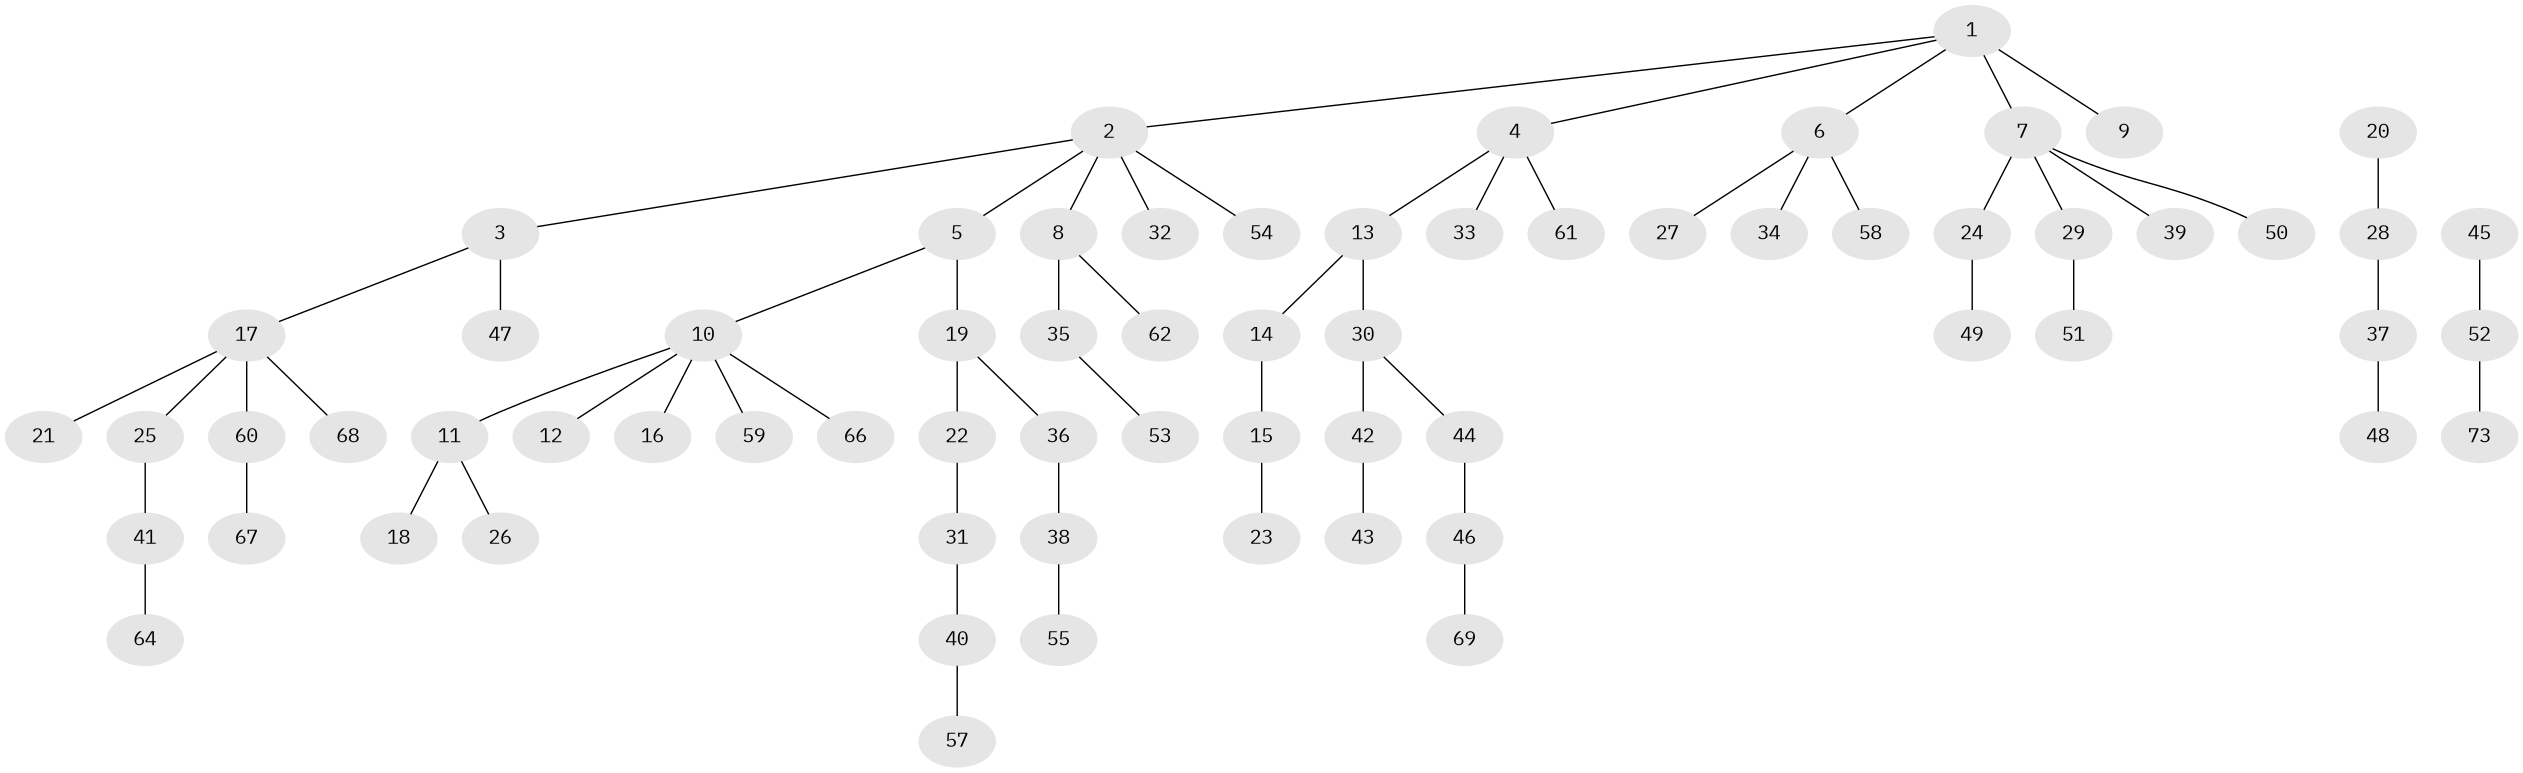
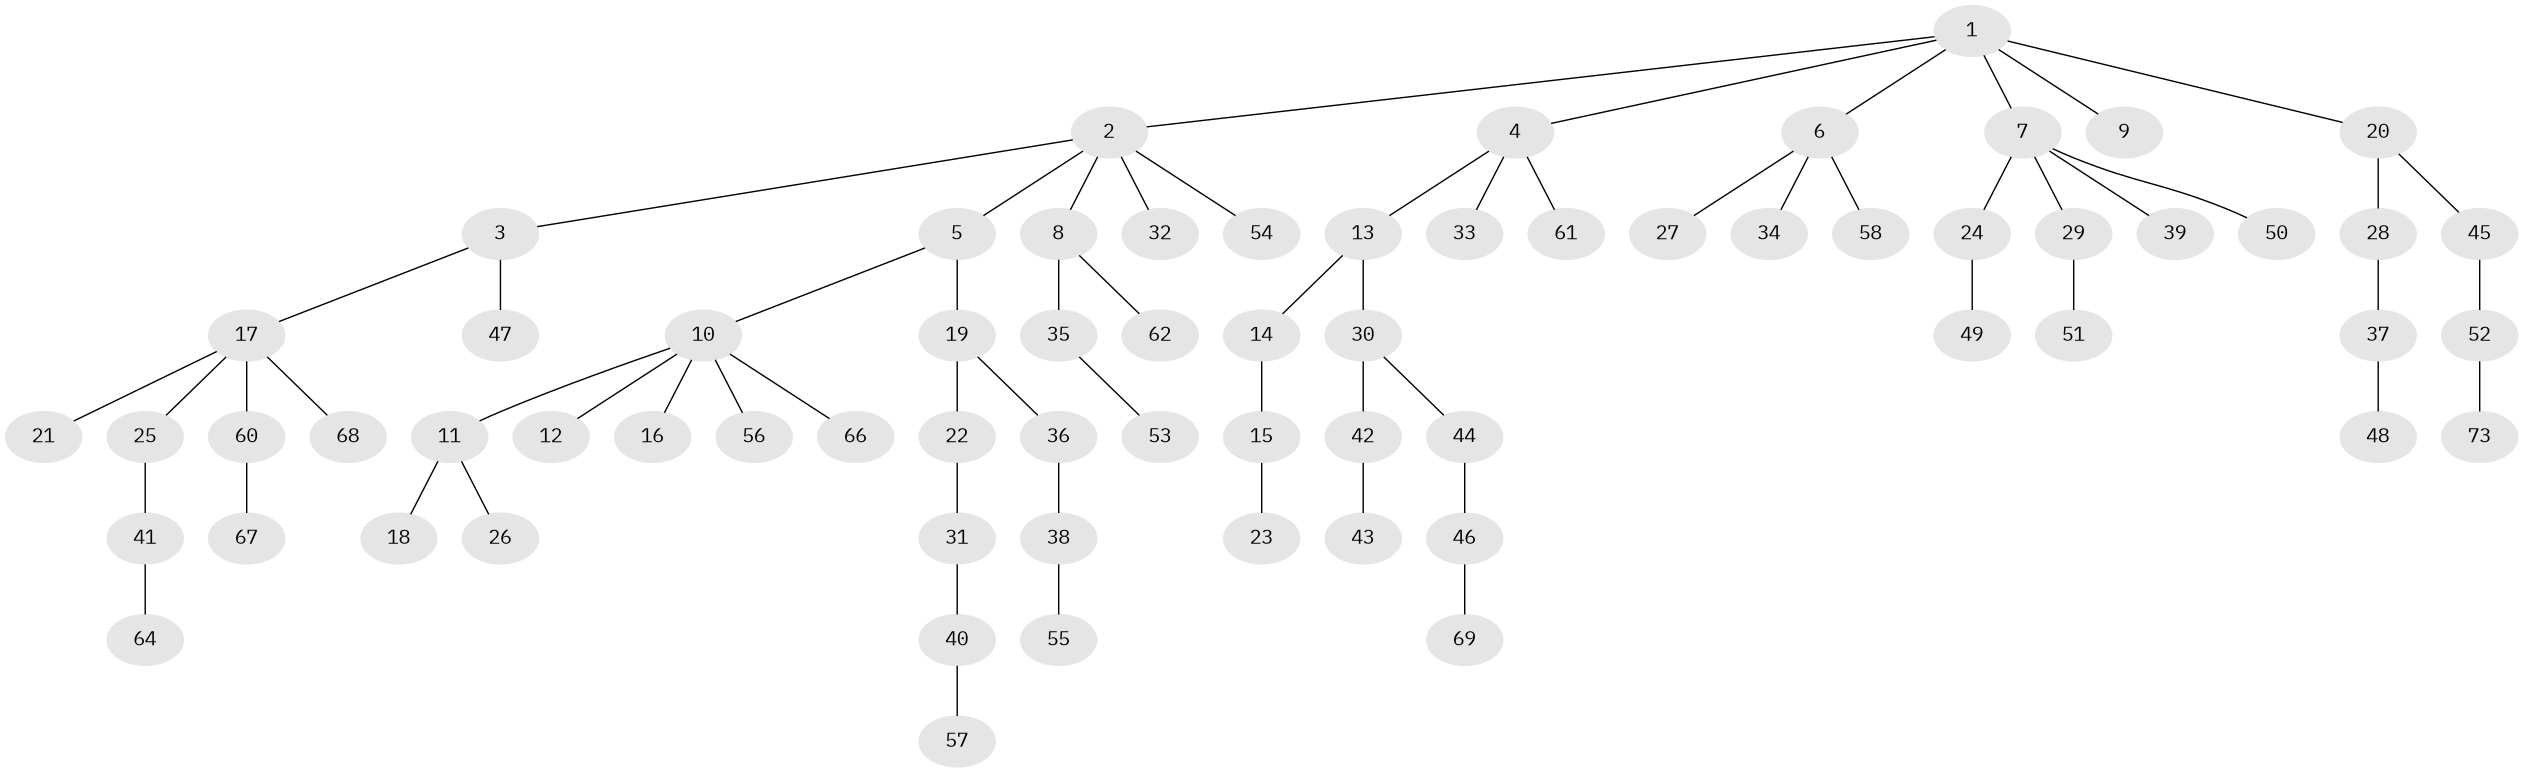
edge "1" -- "20": added
edge "20" -- "45": added
node "59": label "59" -> "56"
